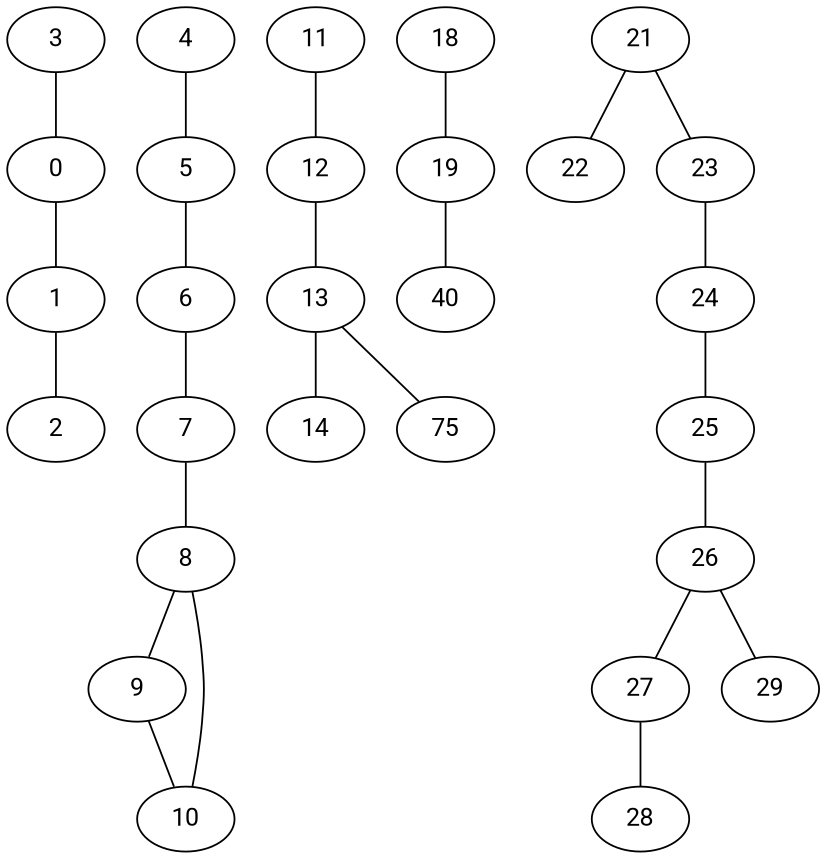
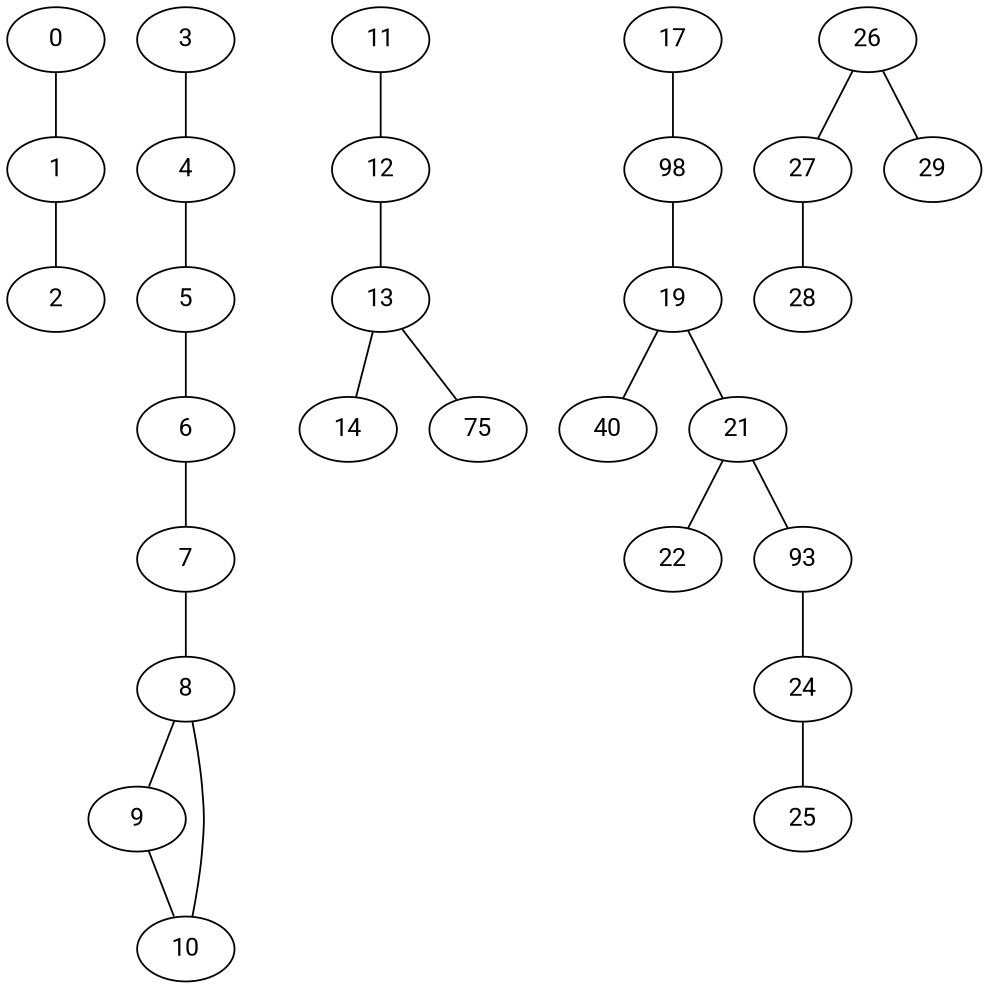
node "18": label "18" -> "98"
node "17": added
edge "3" -- "0": now "3" -- "4"
node "23": label "23" -> "93"
edge "19" -- "21": added
edge "25" -- "26": removed
